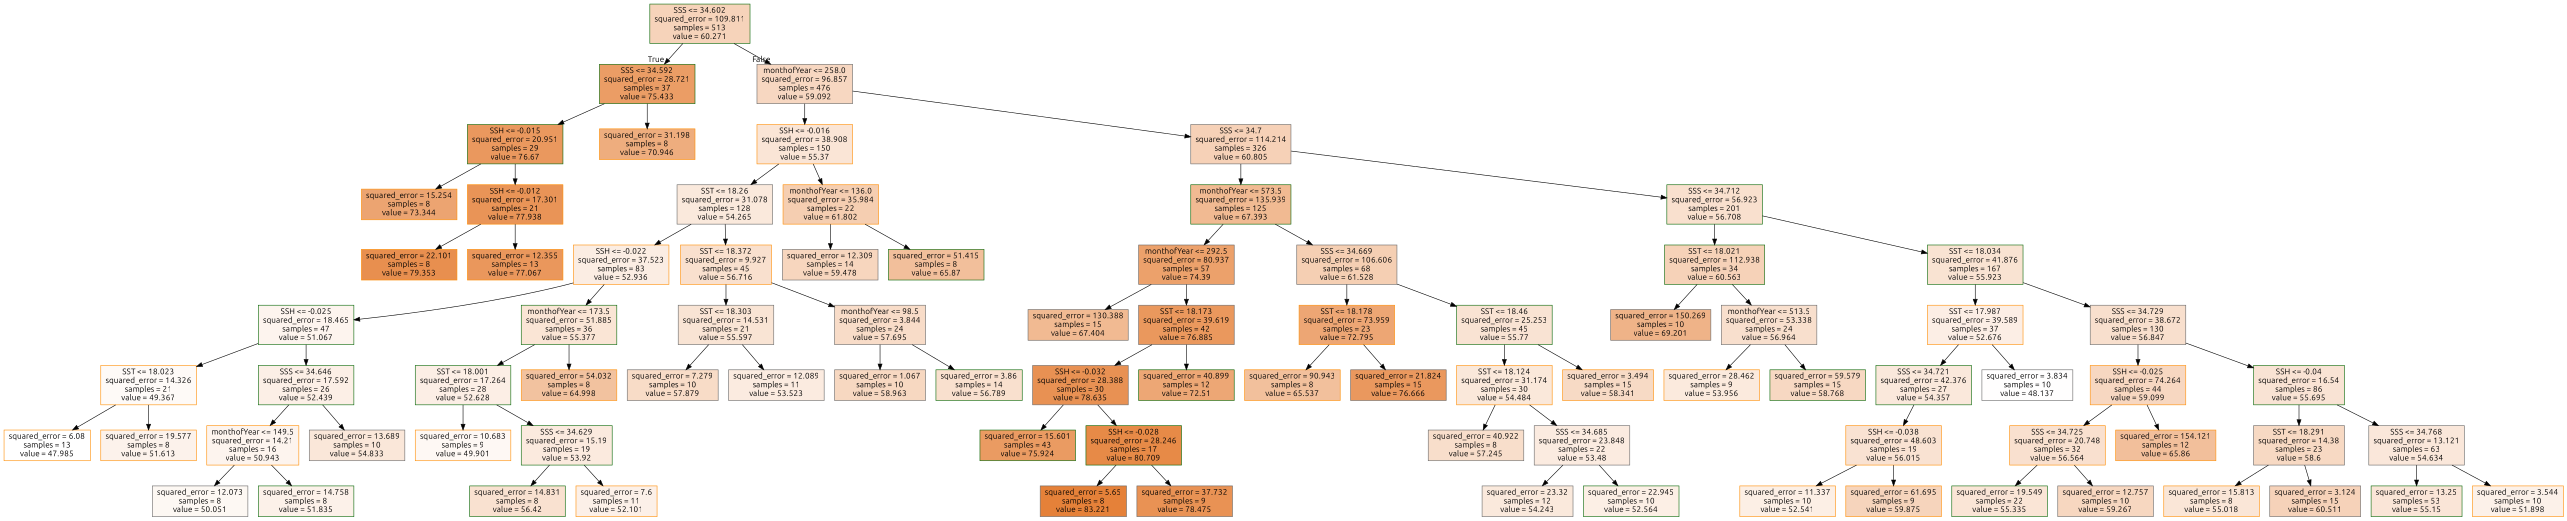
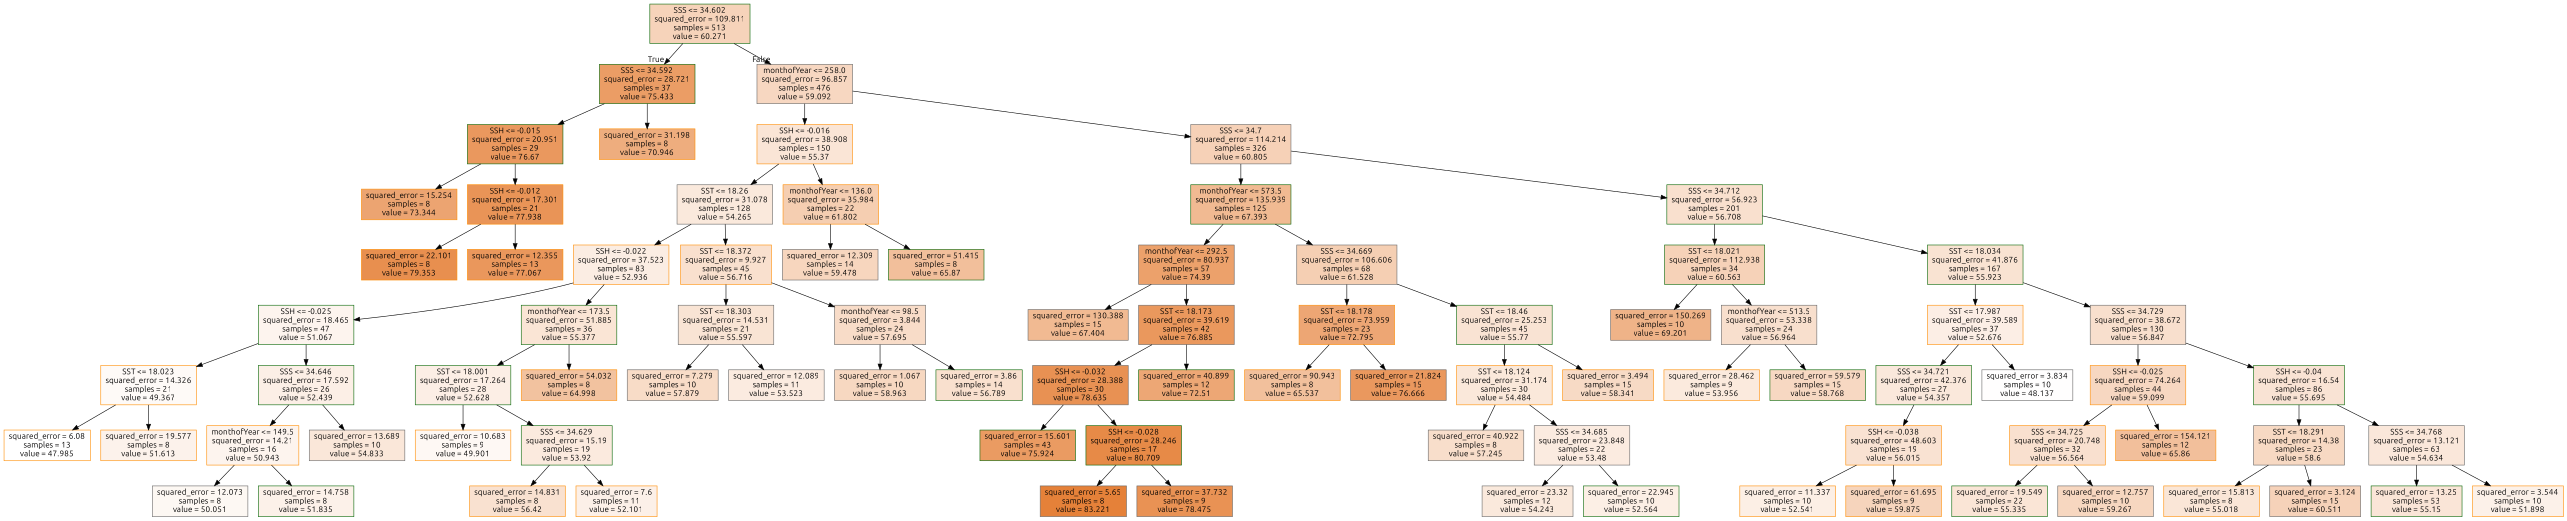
node "squared_error = 14.831 samples = 8 value = 56.42": color darkgreen -> darkorange
